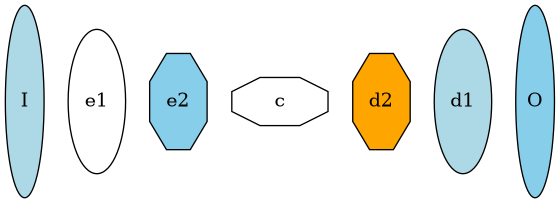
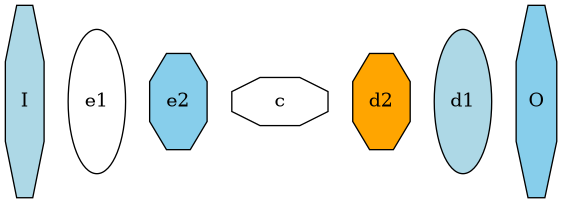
node "I": shape ellipse -> octagon
node "O": shape ellipse -> octagon
